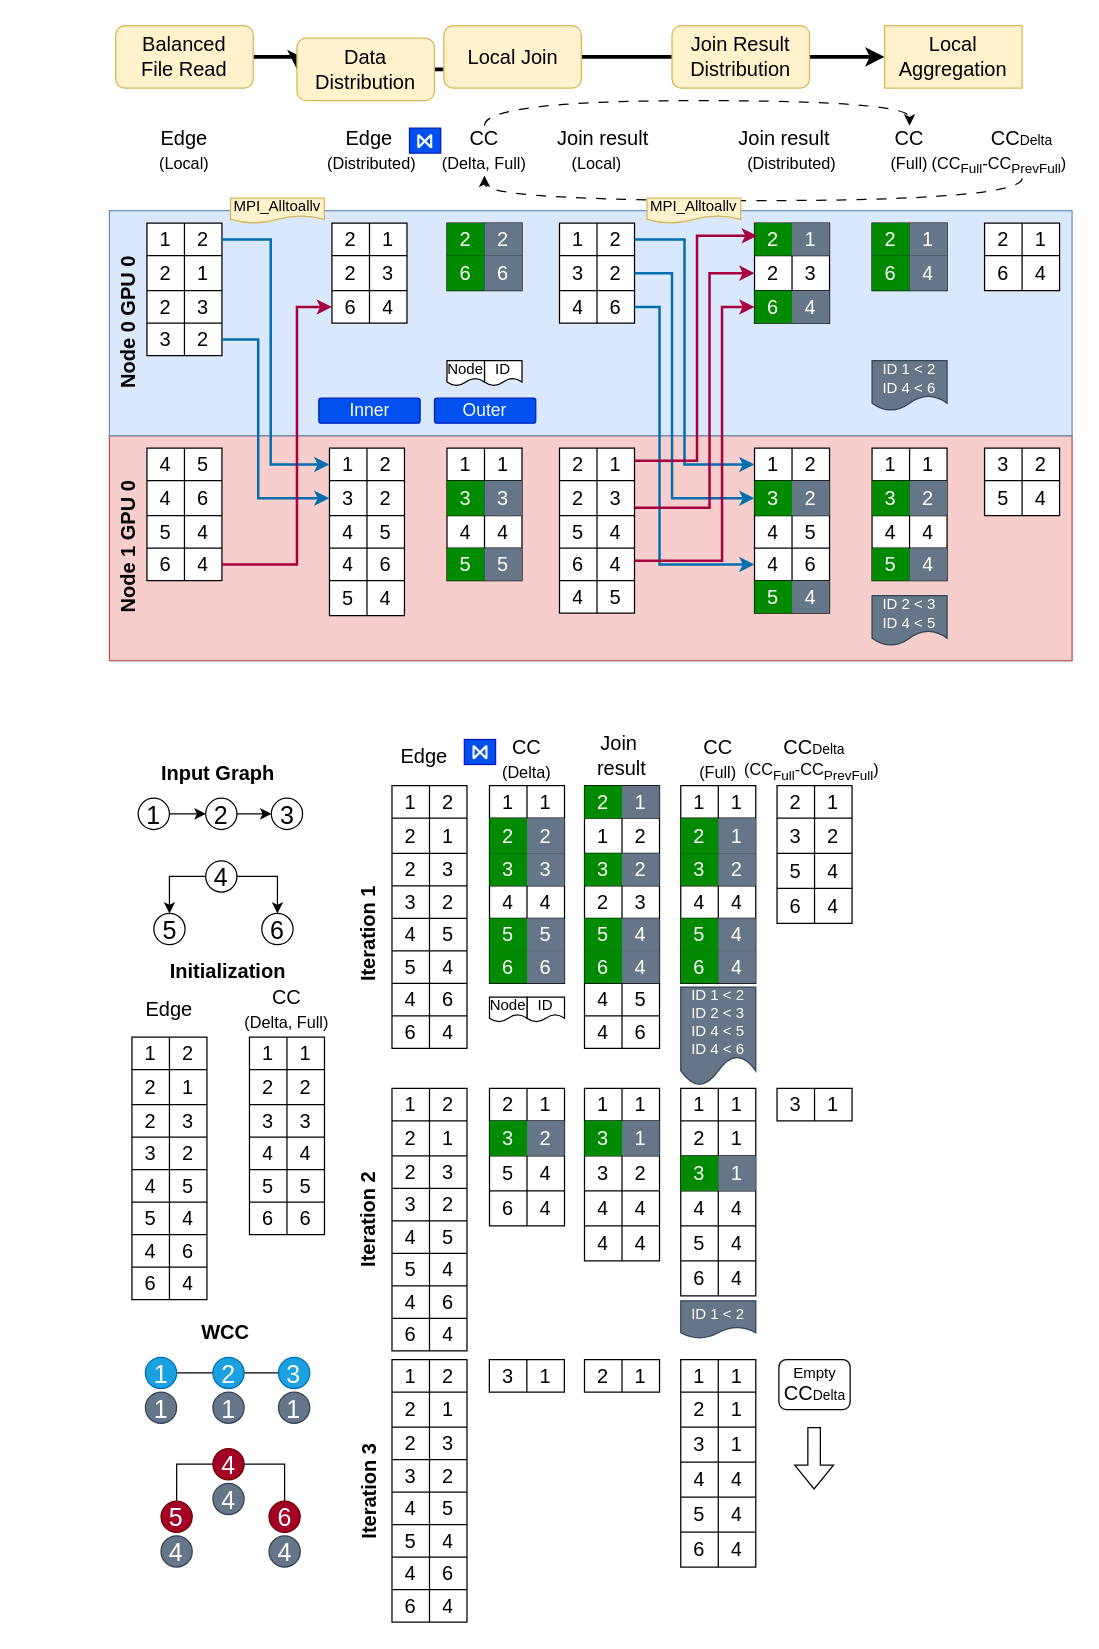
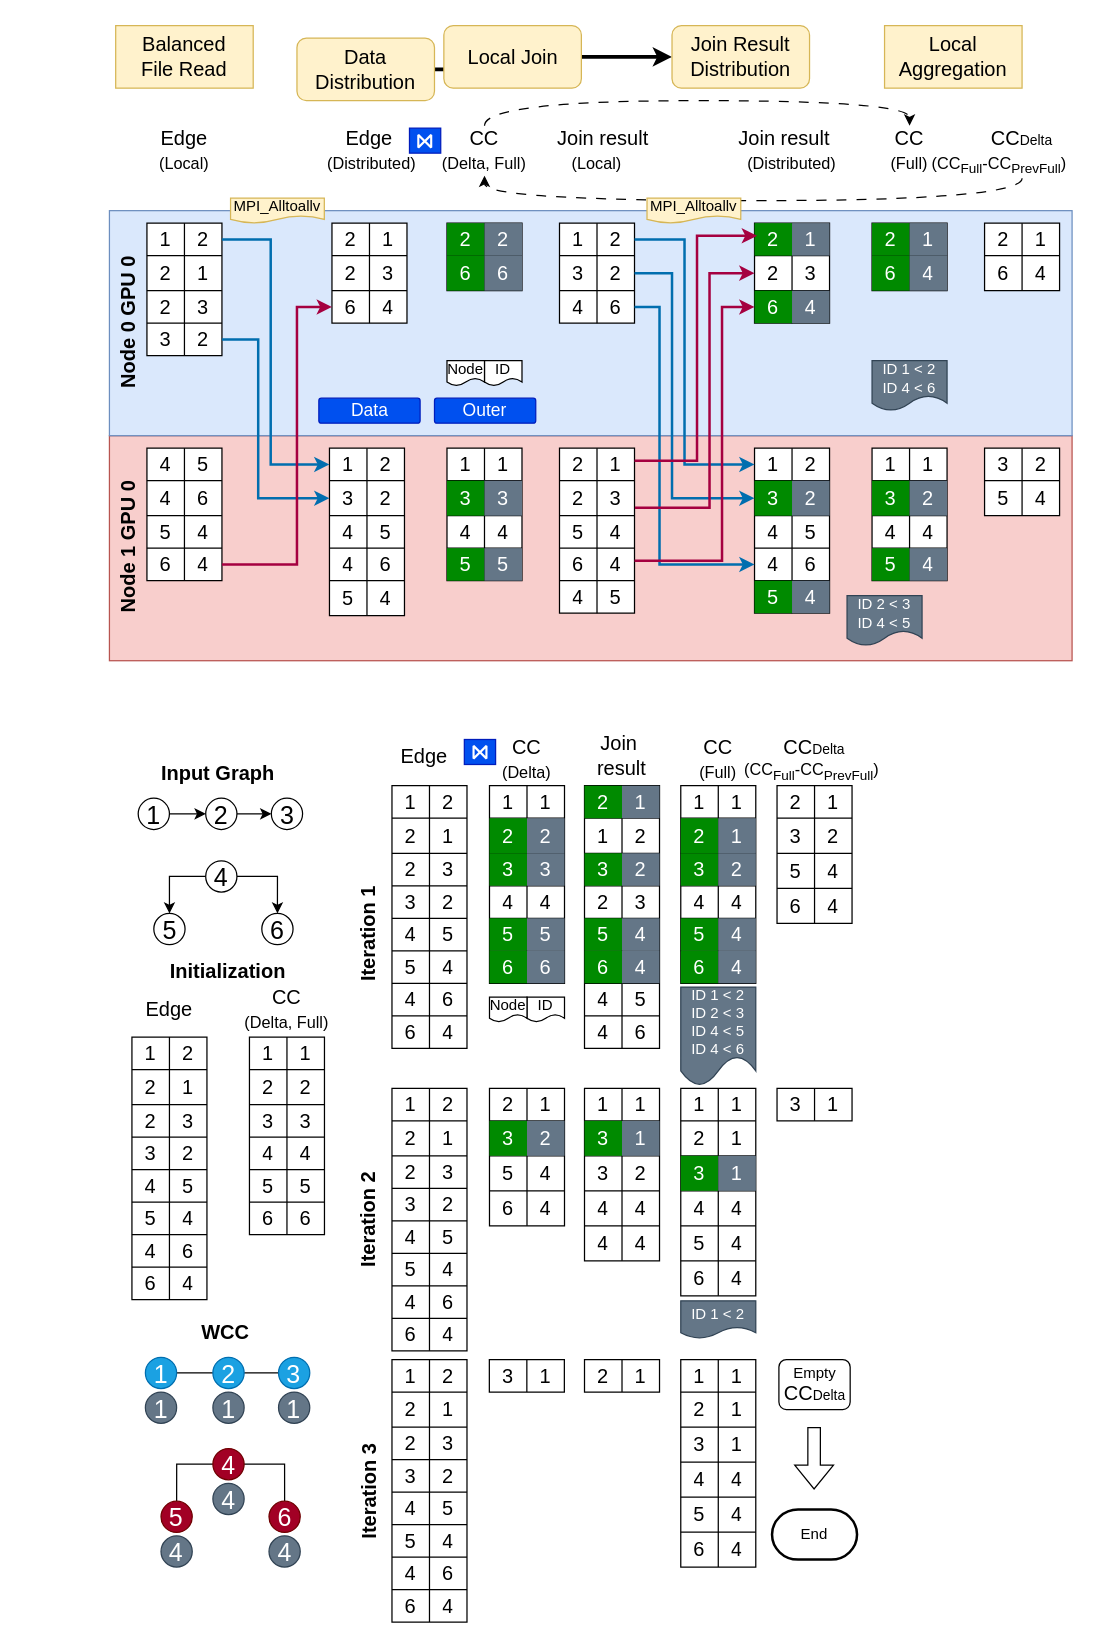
node "Balanced File Read": shape rounded rectangle -> rectangle
edge "Balanced File Read" -> "Data Distribution": removed
edge "Local Join" -- "Join Result Distribution": arrowhead none -> classic
edge "Join Result Distribution" -> "Local Aggregation": removed
node "Inner": label "Inner" -> "Data"
node "ID 2 < 3 ID 4 < 5": moved (909, 621) -> (884, 621)
node "End": added
